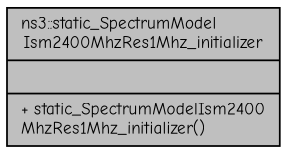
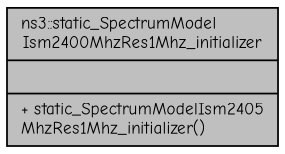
node "ns3::static_SpectrumModel": text "+ static_SpectrumModelIsm2400" -> "+ static_SpectrumModelIsm2405"
